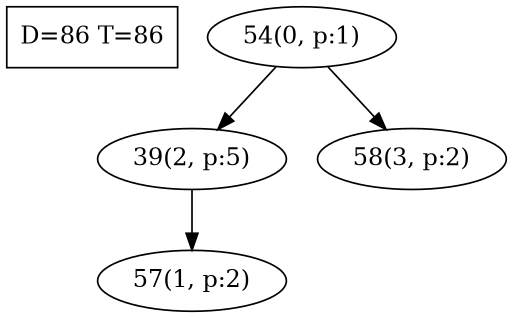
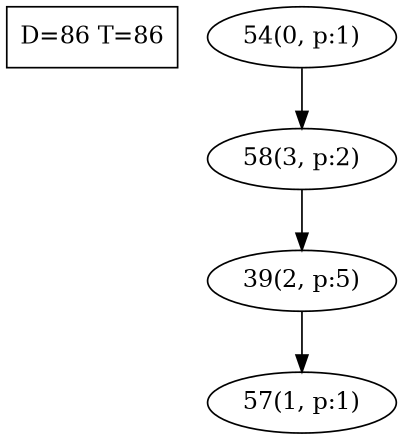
edge "54(0, p:1)" -> "39(2, p:5)": now "58(3, p:2)" -> "39(2, p:5)"
node "57(1, p:2)": label "57(1, p:2)" -> "57(1, p:1)"
